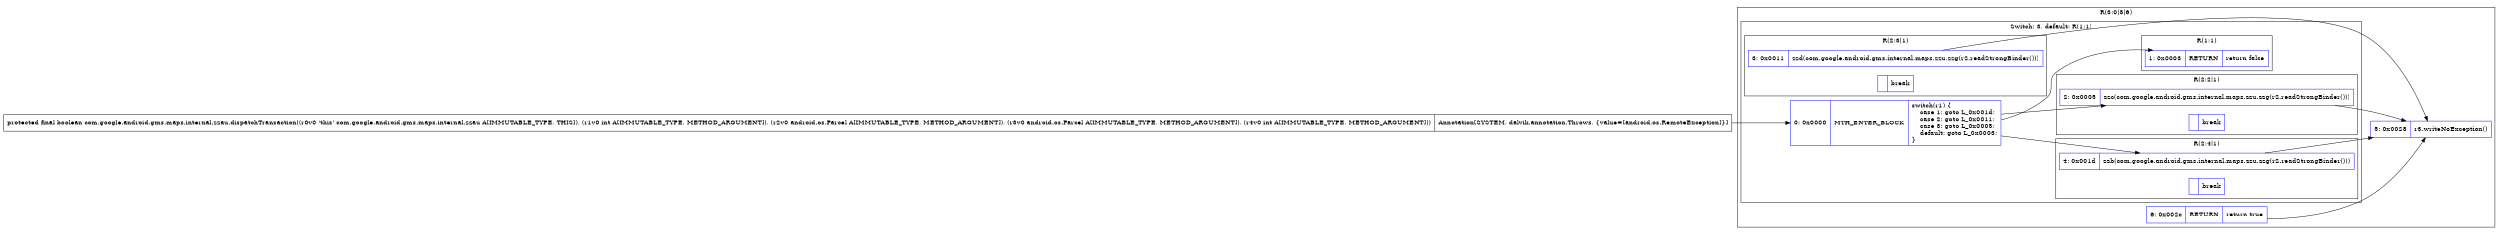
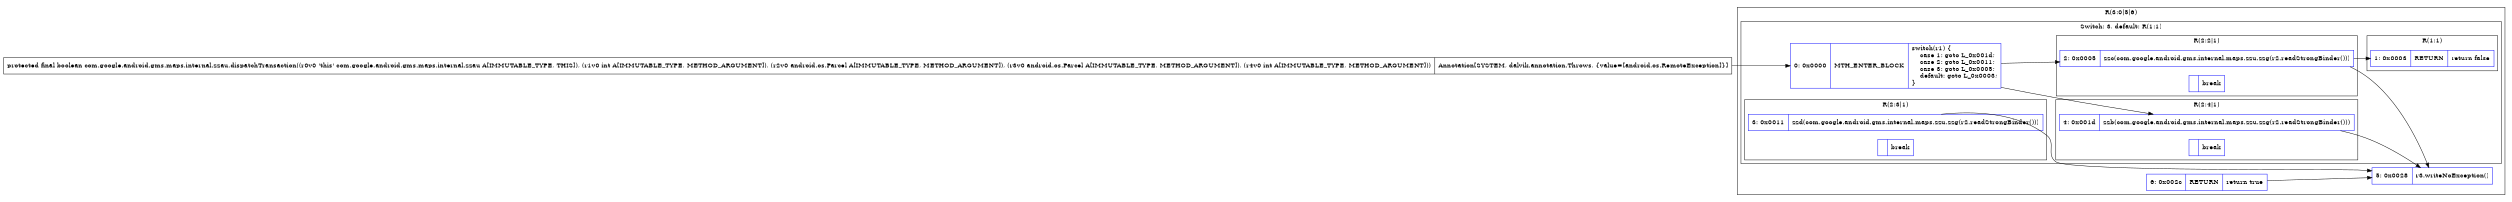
edge "0: 0x0000" -> "1: 0x0003": now "2: 0x0005" -> "1: 0x0003"
